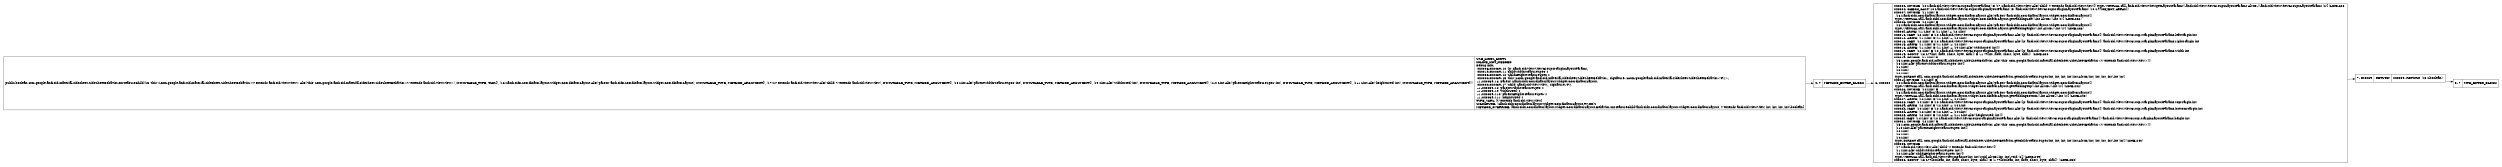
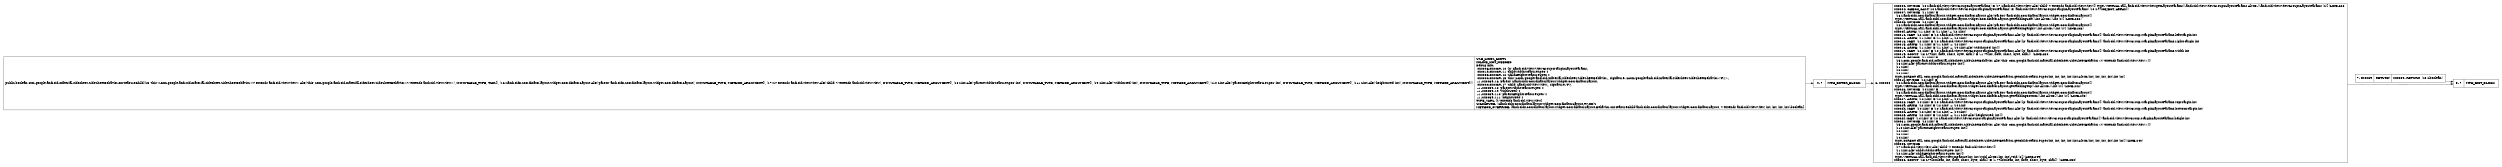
edge "6: 0x0000" -> "7: 0x0039": now "6: 0x0000" -> "5: ?"
node "4: ?": text "METHOD_ENTER_BLOCK" -> "MTH_ENTER_BLOCK"
node "5: ?": text "MTH_ENTER_BLOCK" -> "MTH_EXIT_BLOCK"
